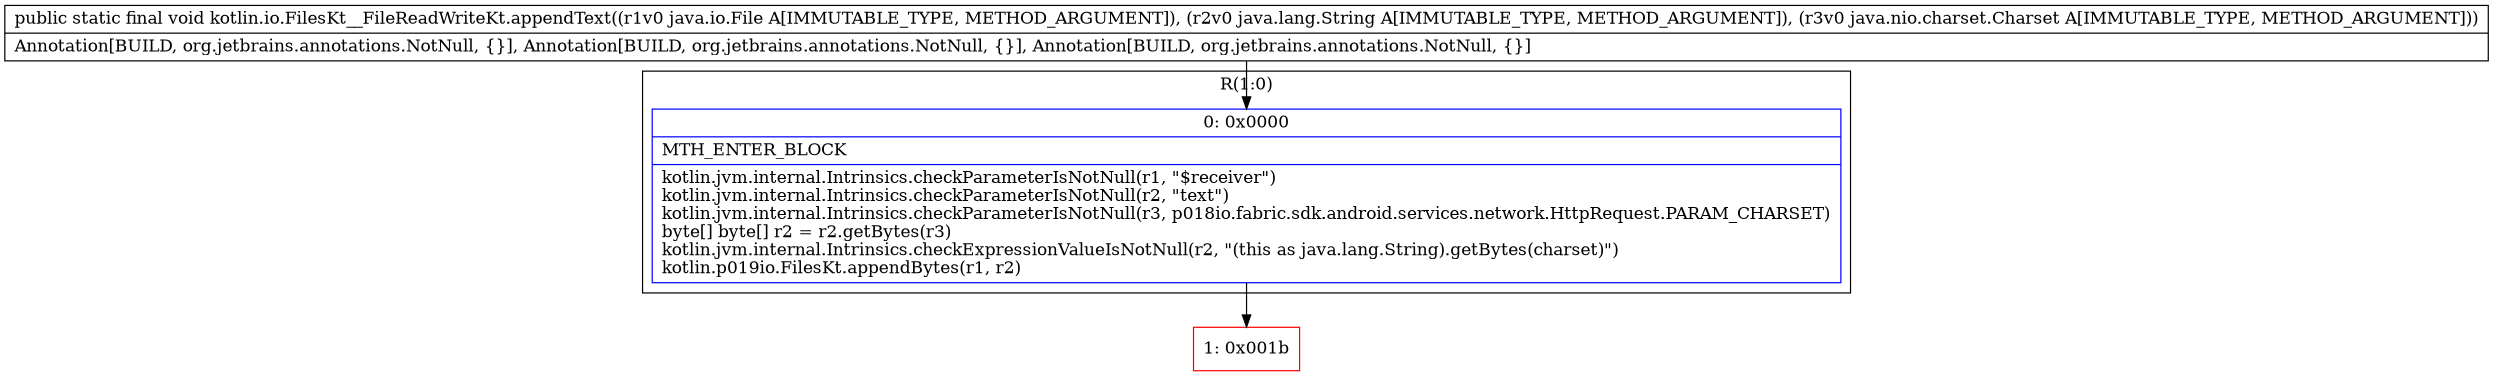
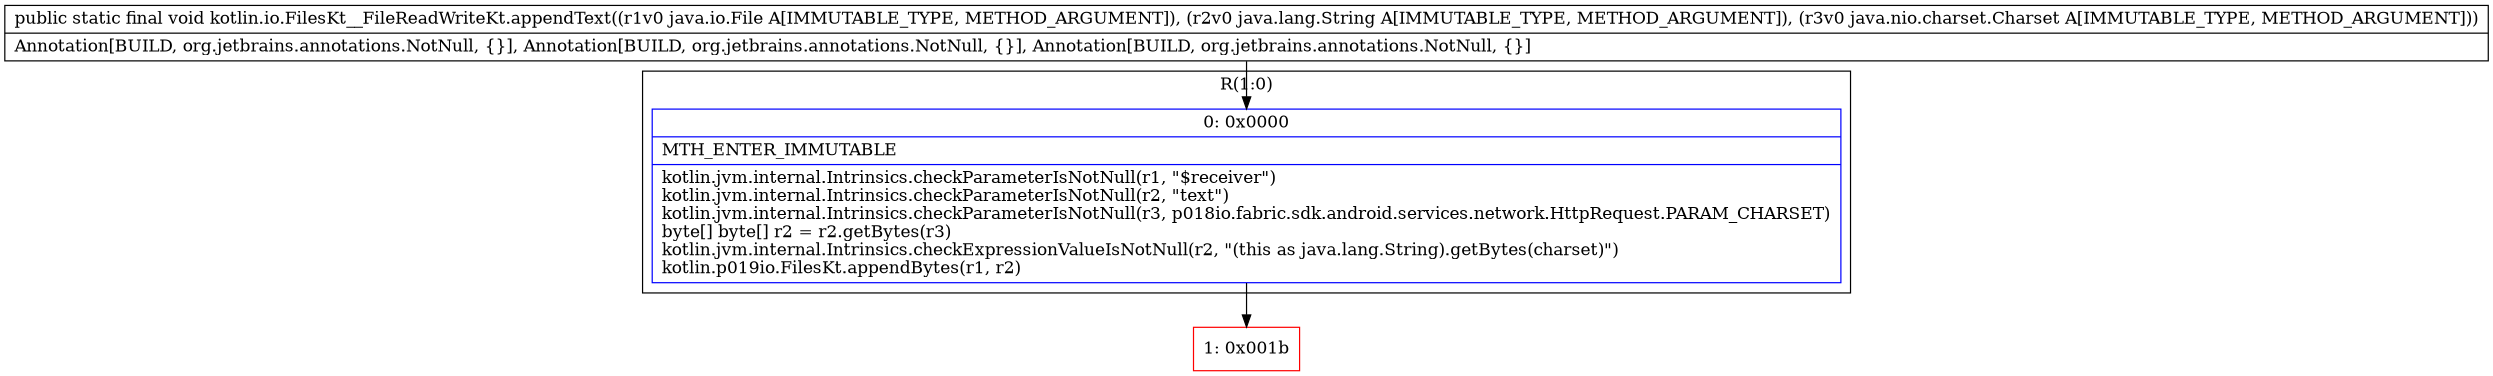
node "0: 0x0000": text "MTH_ENTER_BLOCK" -> "MTH_ENTER_IMMUTABLE"
